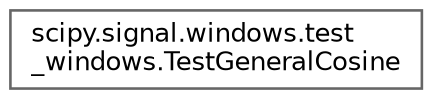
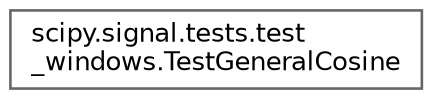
node "scipy.signal.windows.test _windows.TestGeneralCosine": label "scipy.signal.windows.test _windows.TestGeneralCosine" -> "scipy.signal.tests.test _windows.TestGeneralCosine"
